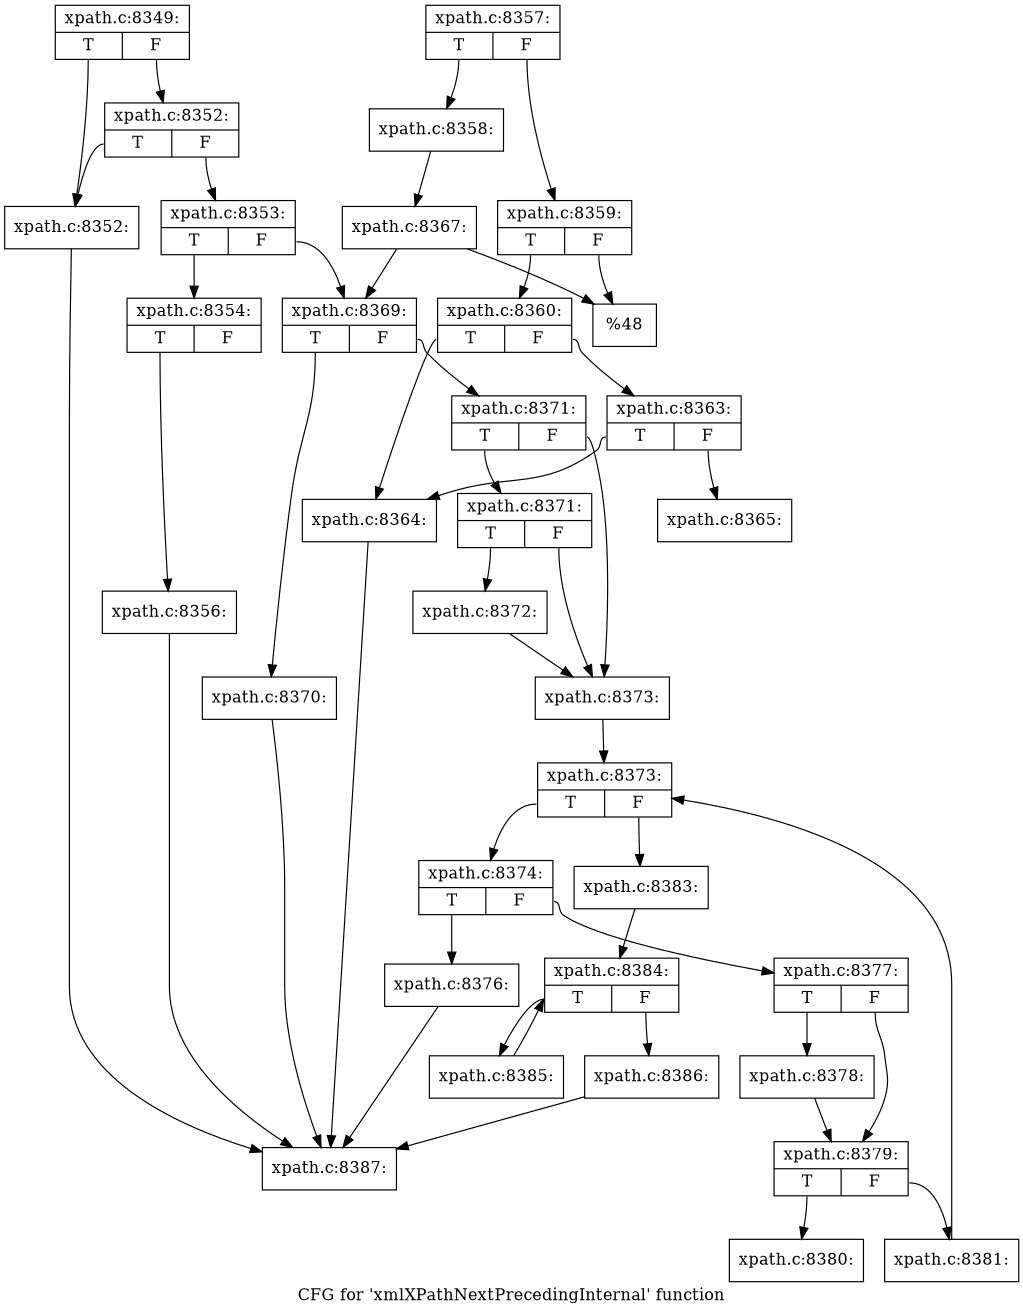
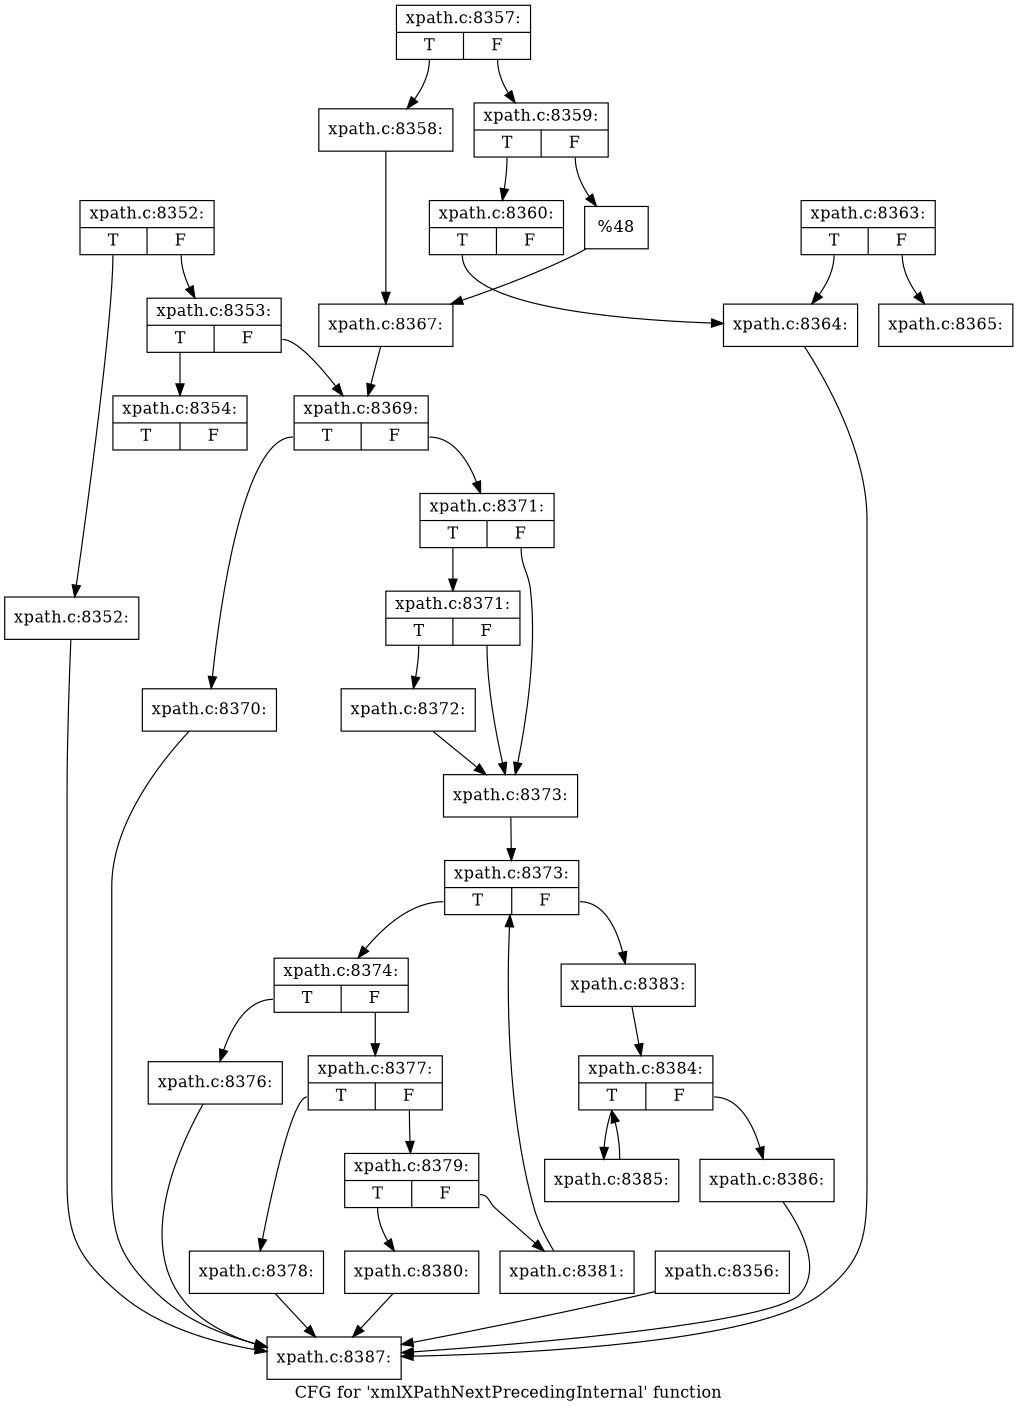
node "xpath.c:8349:": removed
edge "xpath.c:8367:" -> "%48": reversed
edge "xpath.c:8360:" -> "xpath.c:8363:": removed
edge "xpath.c:8354:" -> "xpath.c:8356:": removed
edge "xpath.c:8378:" -> "xpath.c:8379:": now "xpath.c:8378:" -> "xpath.c:8387:"
edge "xpath.c:8380:" -> "xpath.c:8387:": added
